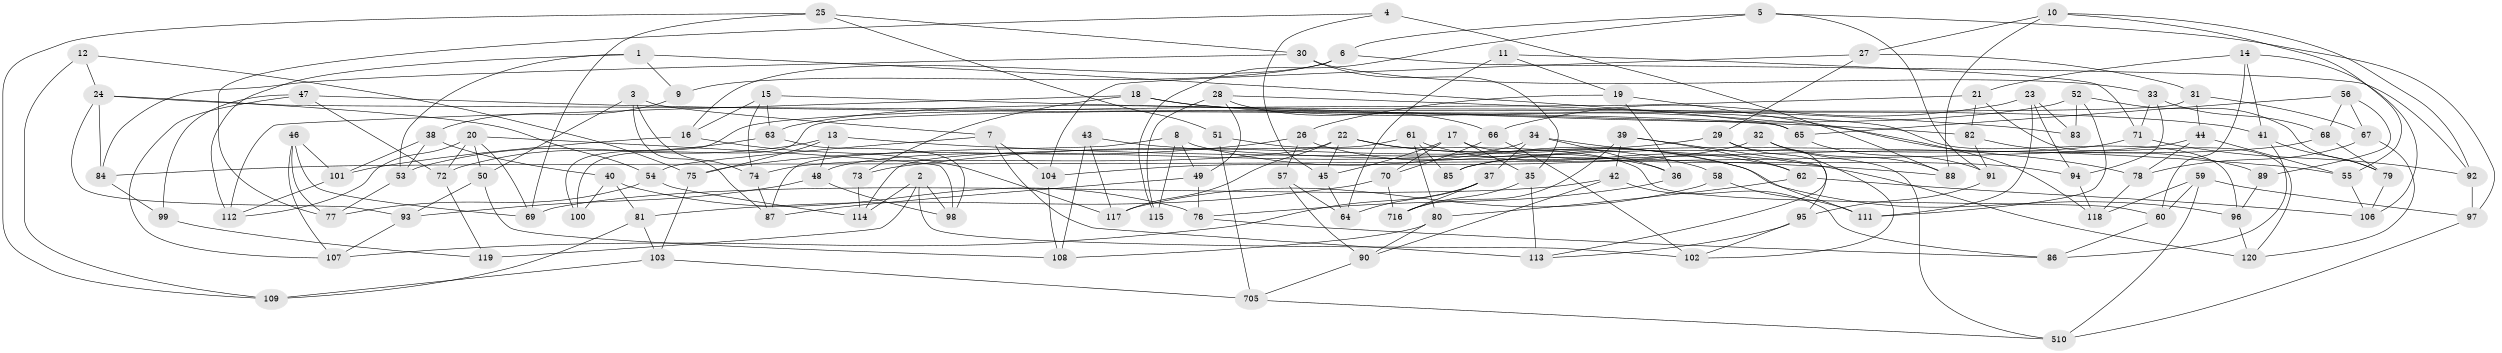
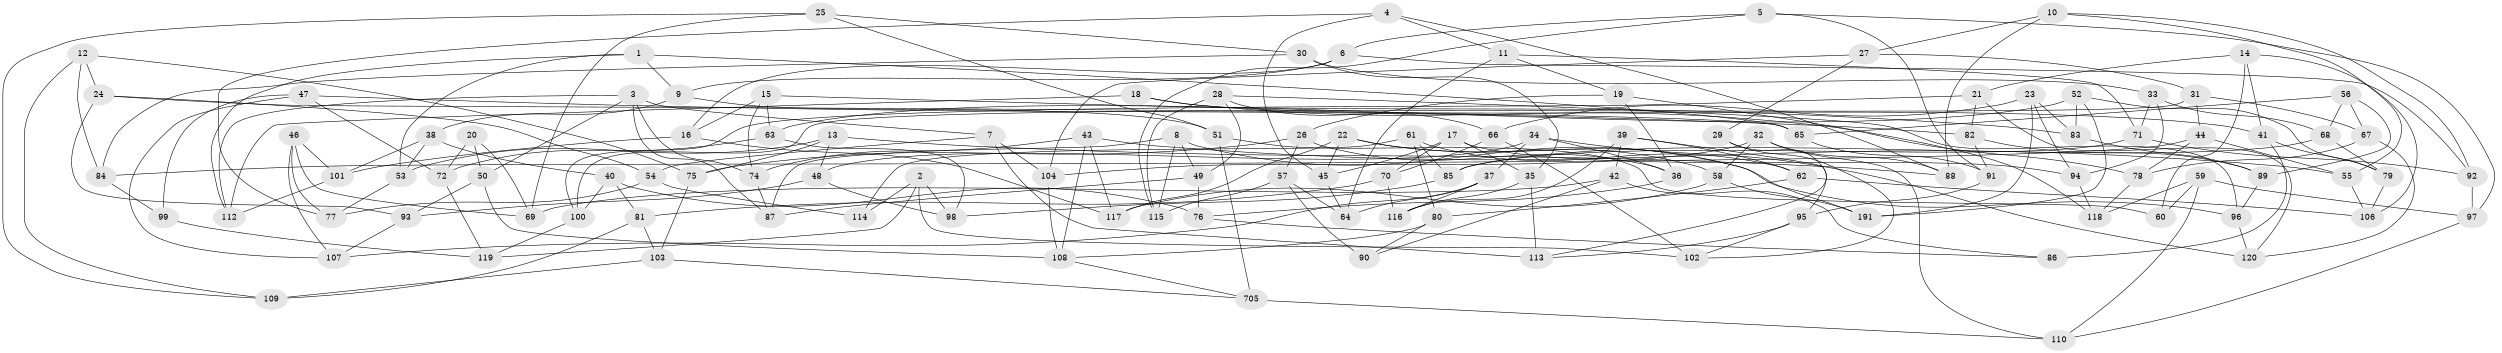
edge "4" -- "11": added
edge "9" -- "51": added
edge "24" -- "84": now "12" -- "84"
edge "20" -- "98": now "85" -- "98"
edge "83" -- "89": added
edge "32" -- "58": added
edge "22" -- "74": now "43" -- "74"
node "73": removed
edge "20" -- "112": now "3" -- "112"
edge "57" -- "115": added
node "716": label "716" -> "116"
node "111": label "111" -> "191"
edge "100" -- "119": added
edge "60" -- "86": removed
edge "90" -- "705": now "108" -- "705"
node "510": label "510" -> "110"
